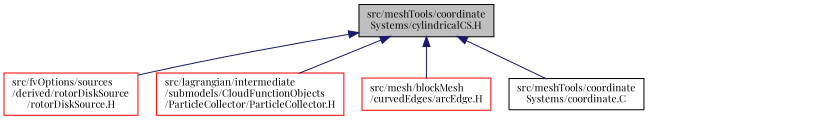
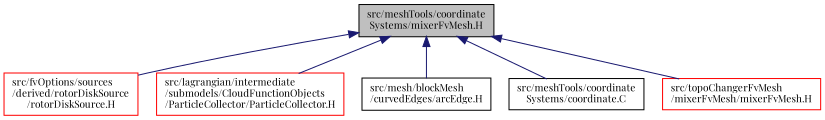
node "src/meshTools/coordinate Systems/cylindricalCS.H": label "src/meshTools/coordinate Systems/cylindricalCS.H" -> "src/meshTools/coordinate Systems/mixerFvMesh.H"
node "src/mesh/blockMesh /curvedEdges/arcEdge.H": color red -> black
node "src/topoChangerFvMesh /mixerFvMesh/mixerFvMesh.H": added
